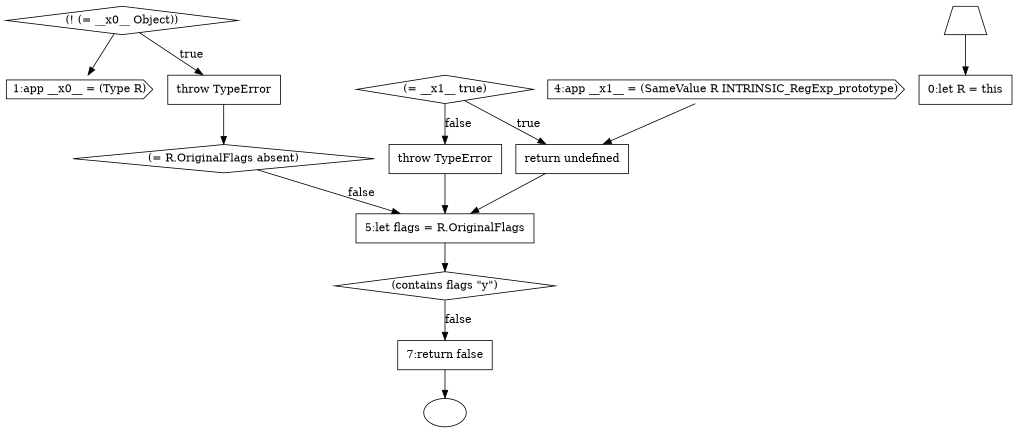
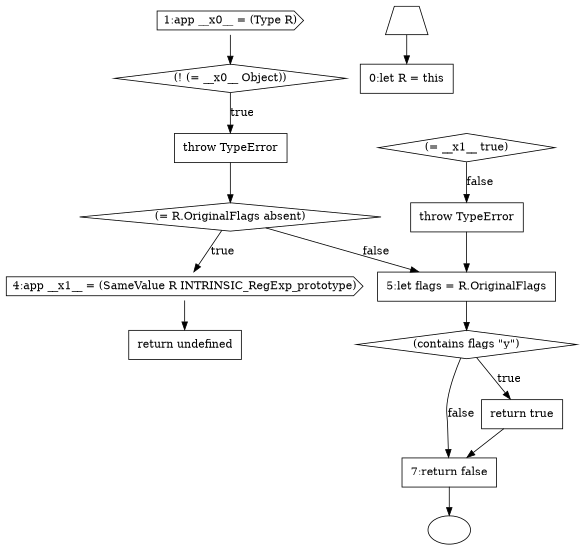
edge "(! (= __x0__ Object))" -> "1:app __x0__ = (Type R)": reversed
edge "(= __x1__ true)" -> "return undefined": removed, label "true"
edge "return undefined" -> "5:let flags = R.OriginalFlags": removed
edge "(= R.OriginalFlags absent)" -> "4:app __x1__ = (SameValue R INTRINSIC_RegExp_prototype)": added, label "true"
node "return true": added
